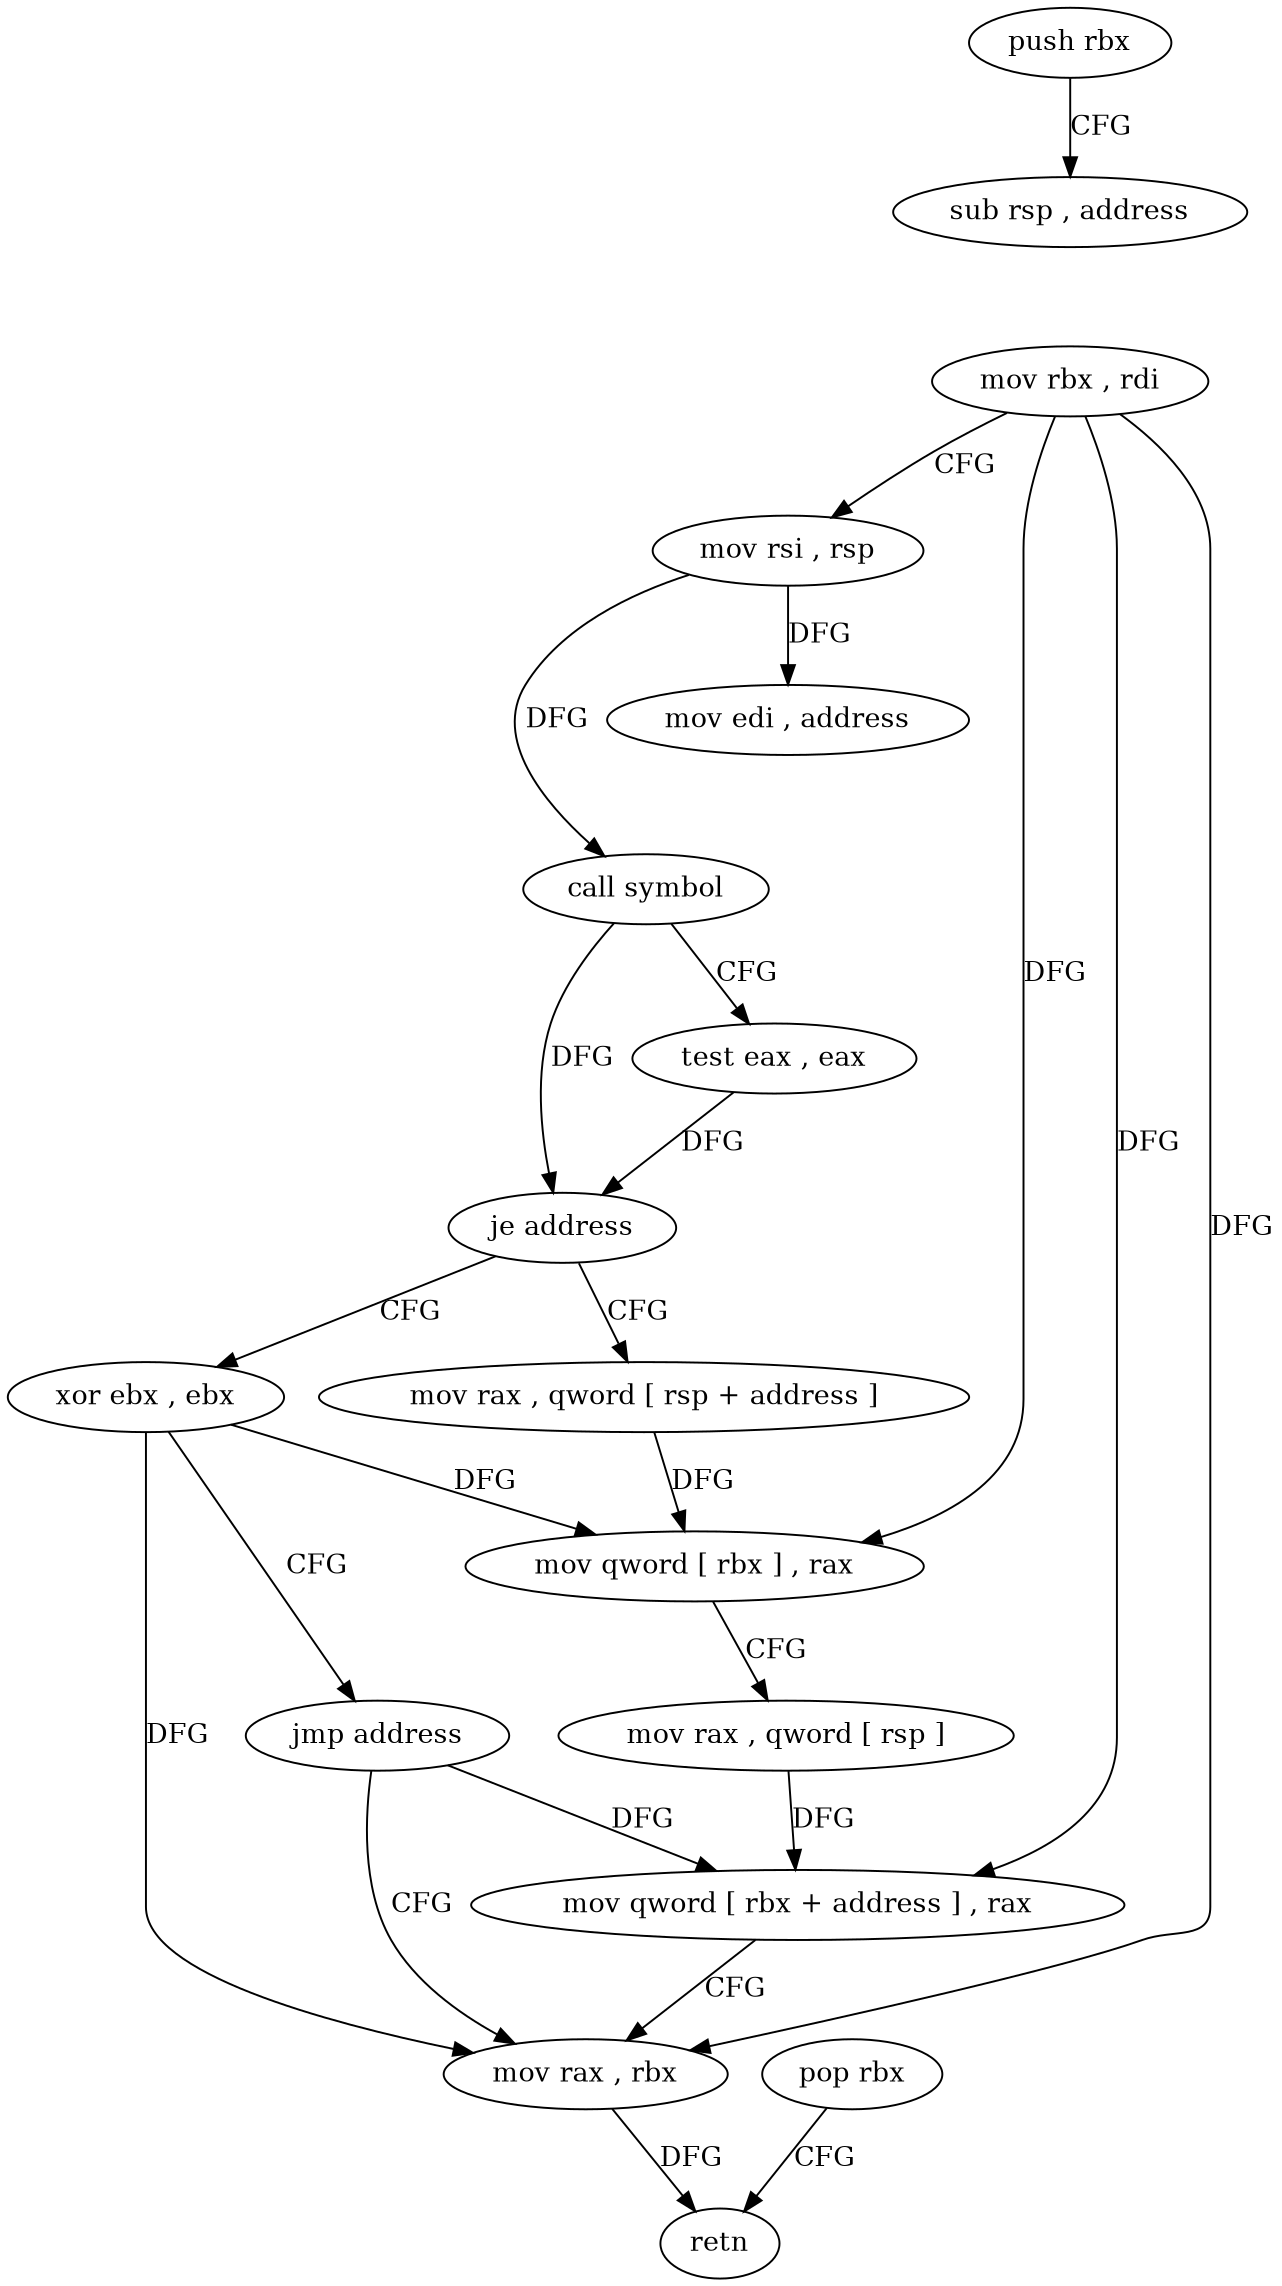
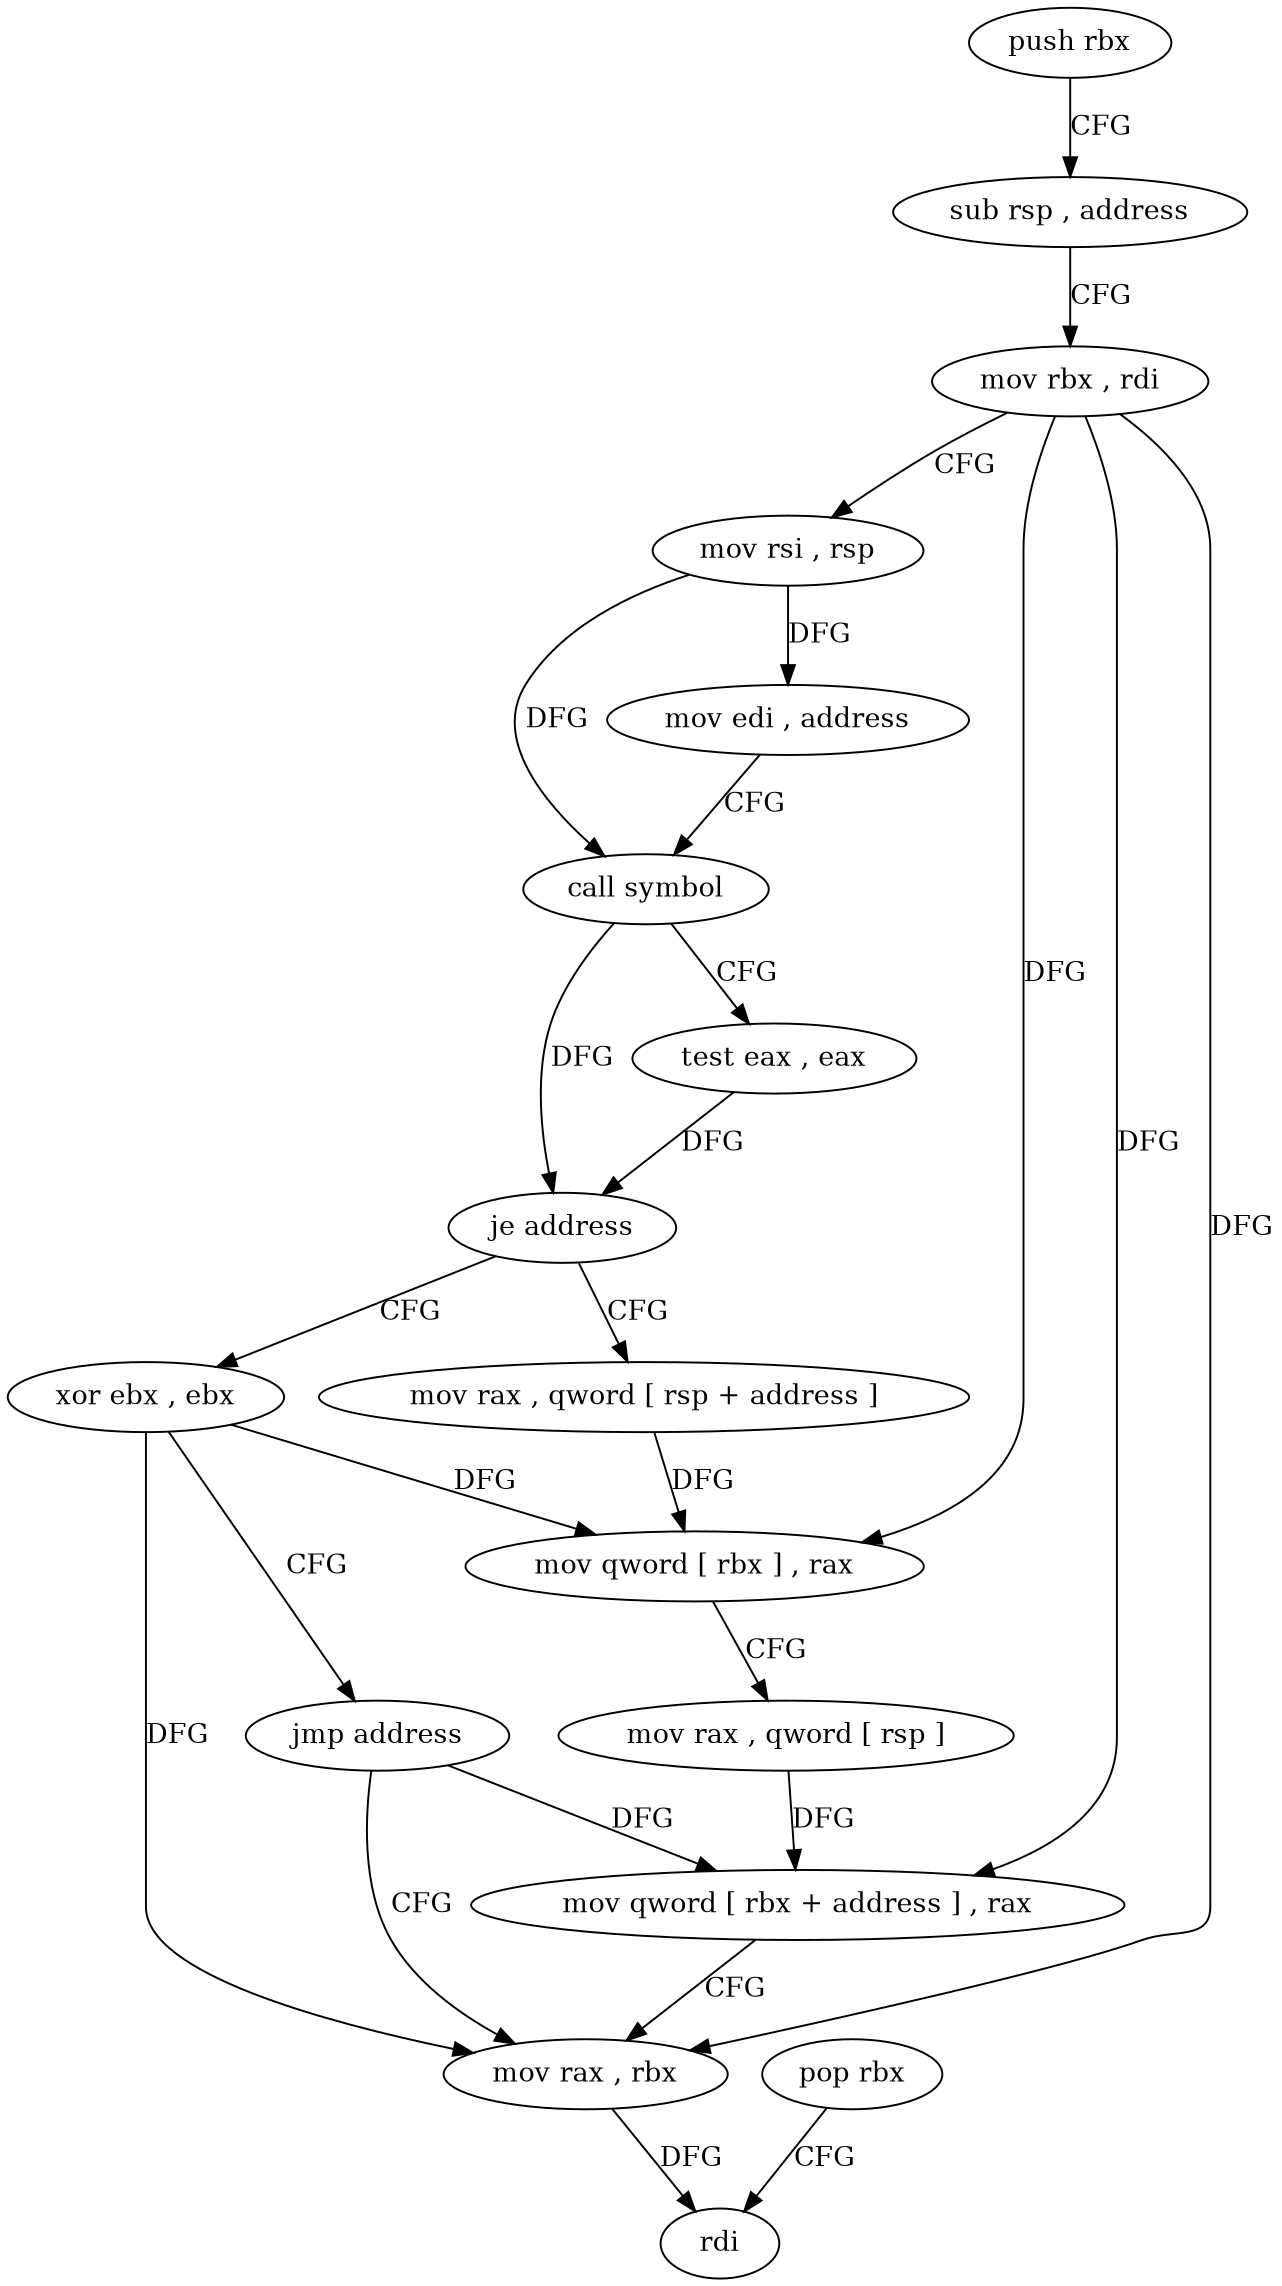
edge "sub rsp , address" -> "mov rbx , rdi": added, label "CFG"
edge "mov edi , address" -> "call symbol": added, label "CFG"
node "retn": label "retn" -> "rdi"
